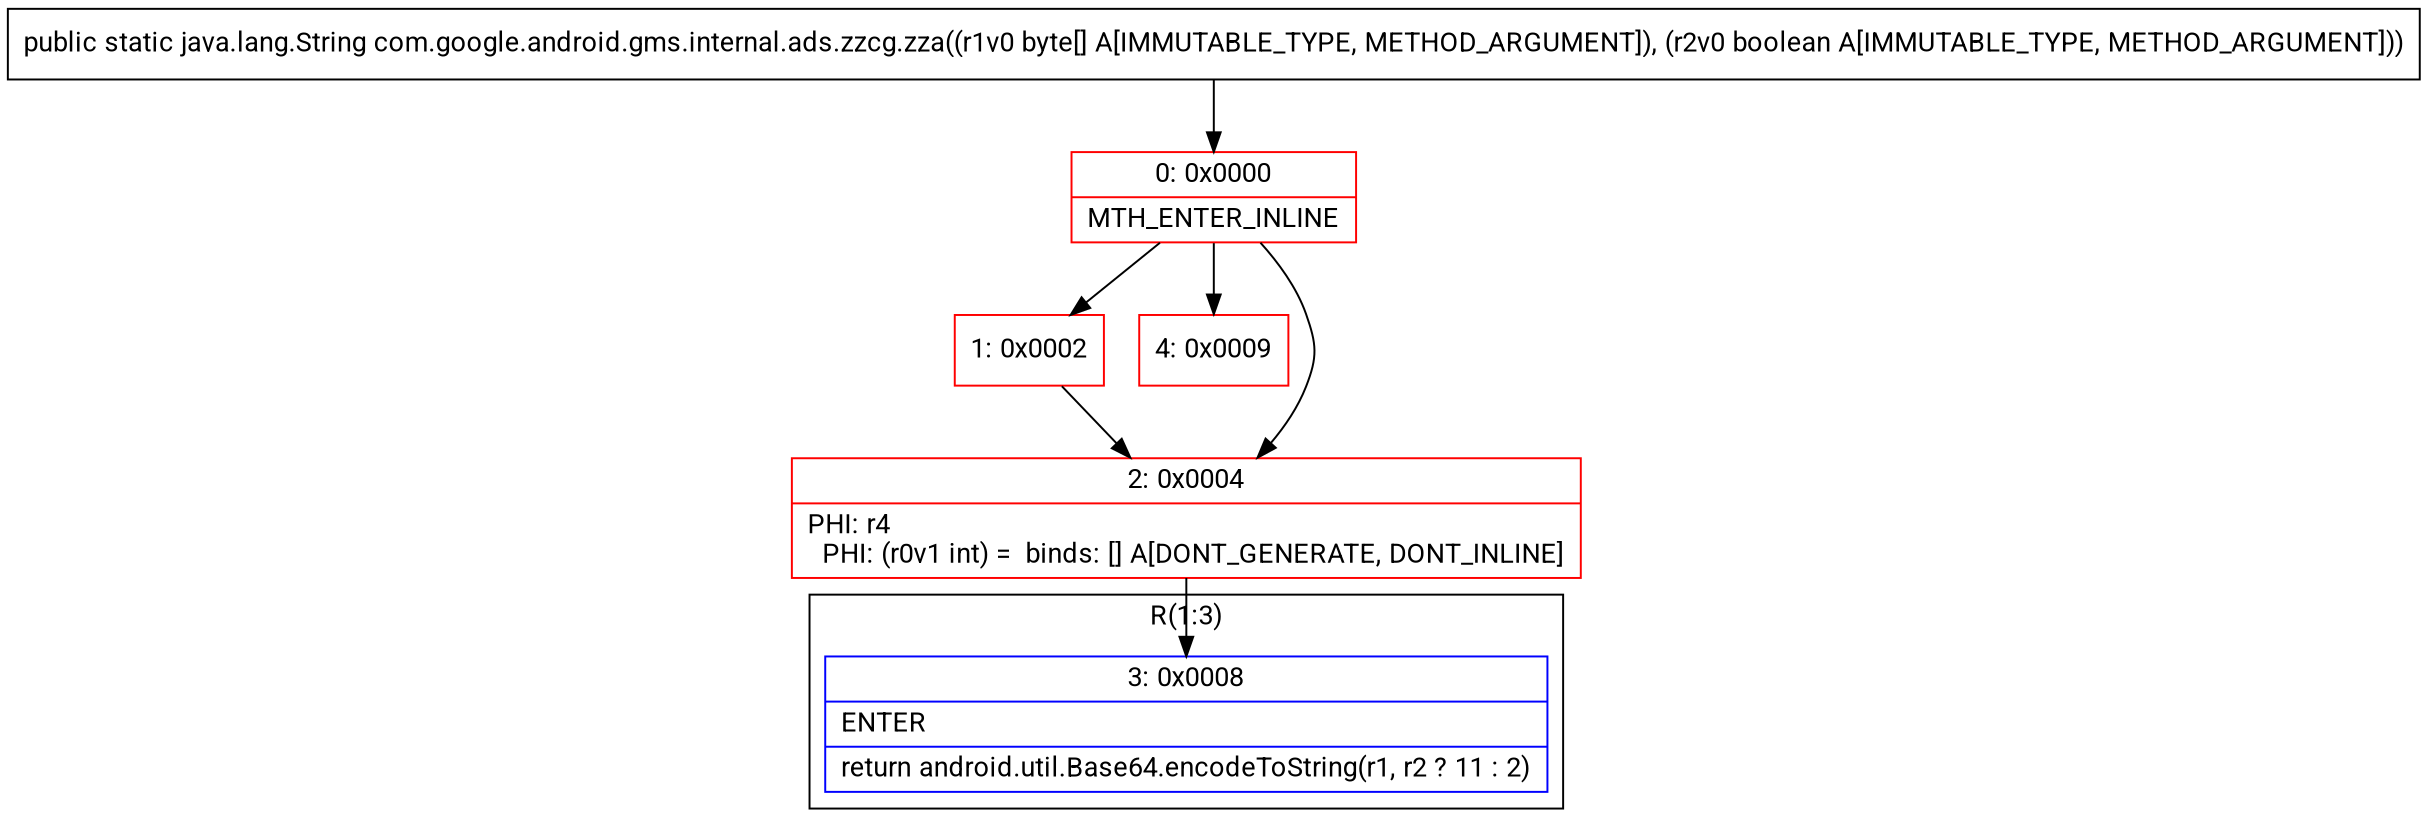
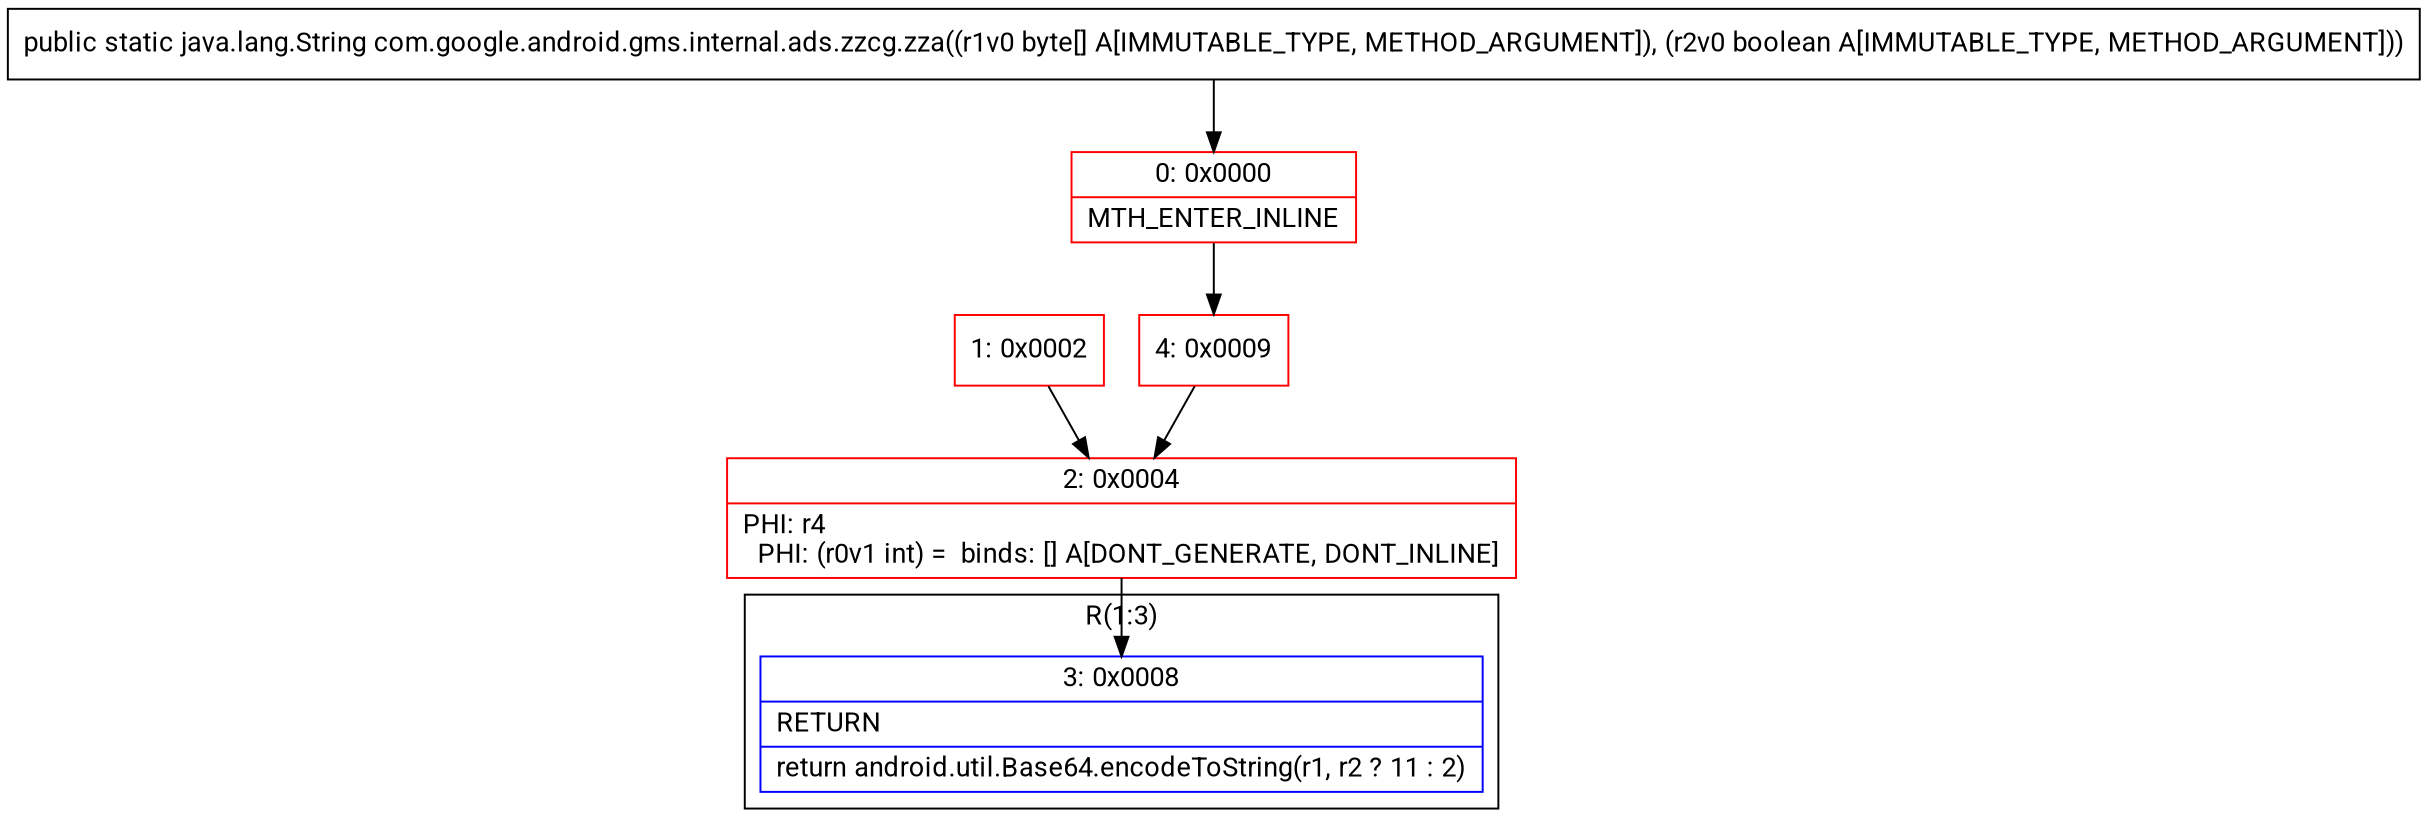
edge "0: 0x0000" -> "1: 0x0002": removed
edge "0: 0x0000" -> "2: 0x0004": now "4: 0x0009" -> "2: 0x0004"
node "3: 0x0008": text "ENTER" -> "RETURN"
